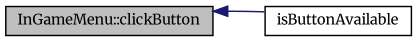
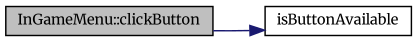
edge "isButtonAvailable" -> "InGameMenu::clickButton": reversed
